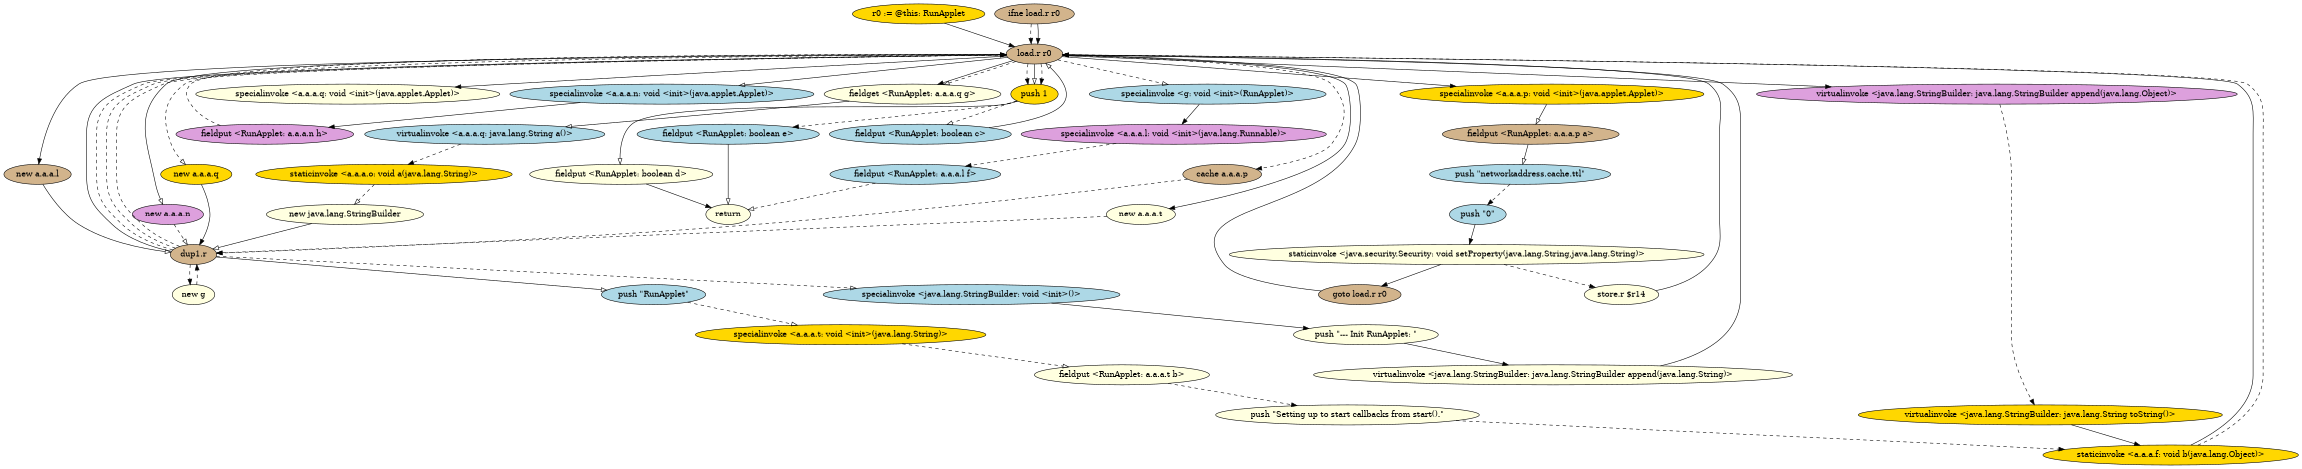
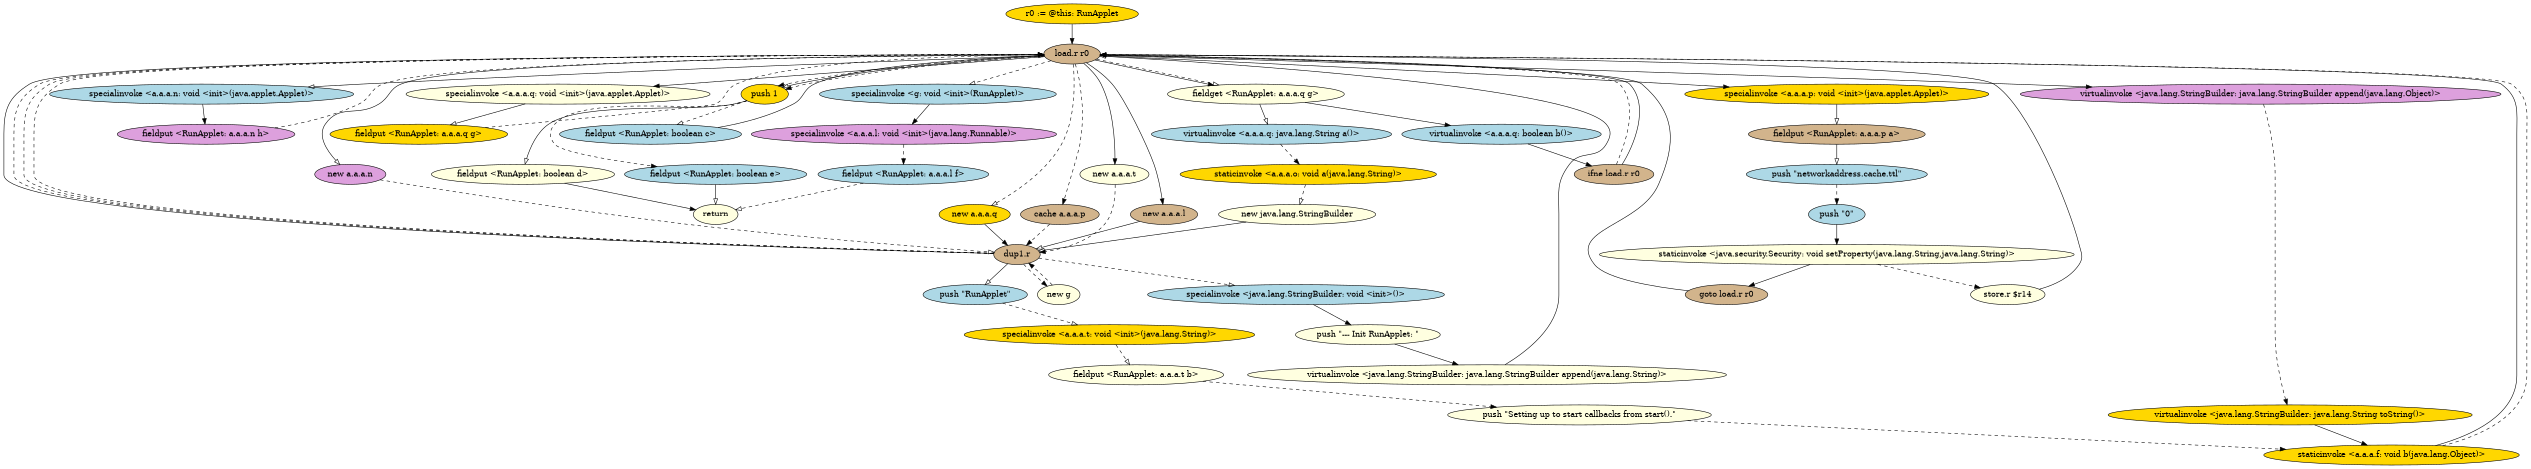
node "fieldput <RunApplet: a.a.a.q g>": added
node "virtualinvoke <a.a.a.q: boolean b()>": added
